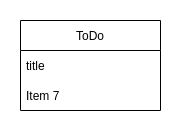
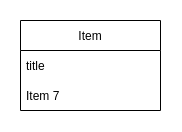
node "ToDo": label "ToDo" -> "Item"
